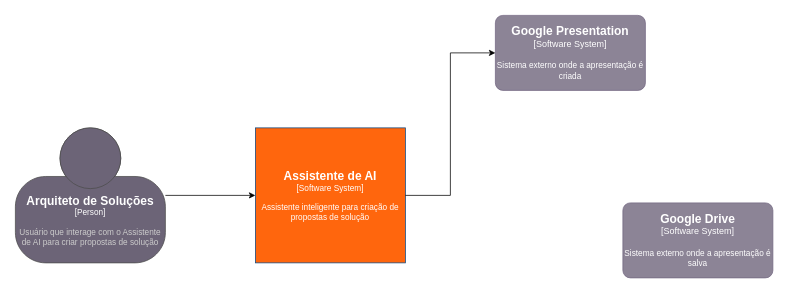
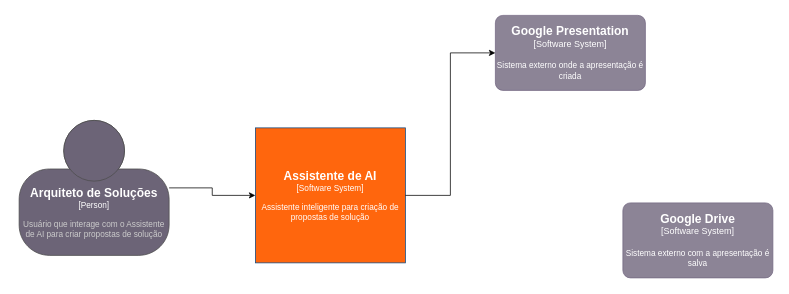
node "Arquiteto de Soluções [Person] Usuário que interage com o Assistente de AI para criar propostas de solução": moved (90, 195) -> (94, 188)
node "Google Drive [Software System] Sistema externo onde a apresentação é salva": label "Google Drive [Software System] Sistema externo onde a apresentação é salva" -> "Google Drive [Software System] Sistema externo com a apresentação é salva"
